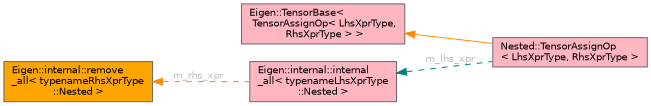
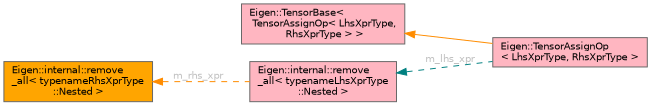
node "Nested::TensorAssignOp < LhsXprType, RhsXprType >": label "Nested::TensorAssignOp < LhsXprType, RhsXprType >" -> "Eigen::TensorAssignOp < LhsXprType, RhsXprType >"
node "Eigen::internal::internal _all< typenameLhsXprType ::Nested >": label "Eigen::internal::internal _all< typenameLhsXprType ::Nested >" -> "Eigen::internal::remove _all< typenameLhsXprType ::Nested >"
